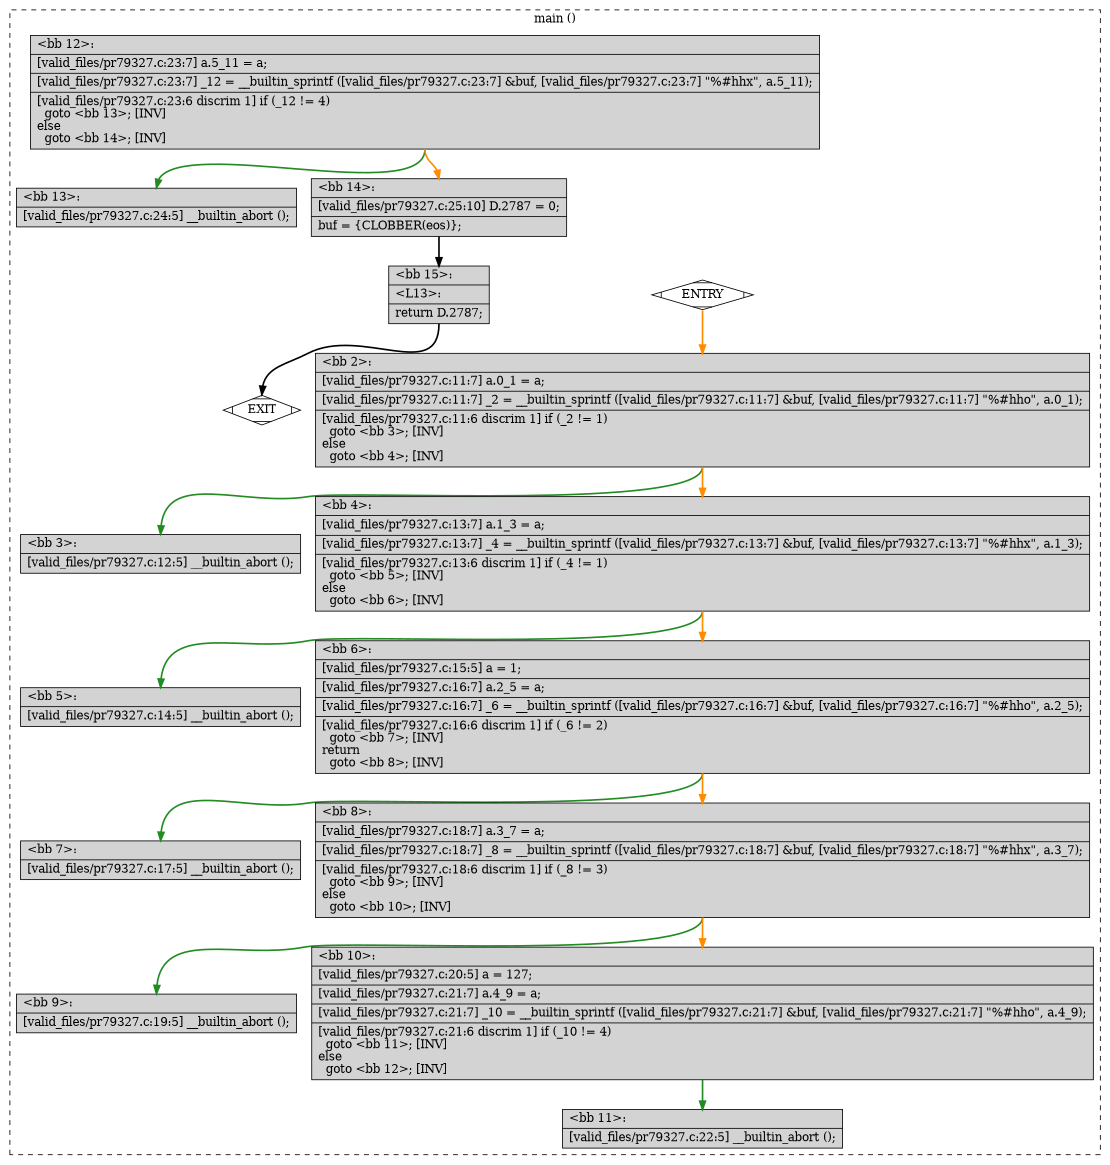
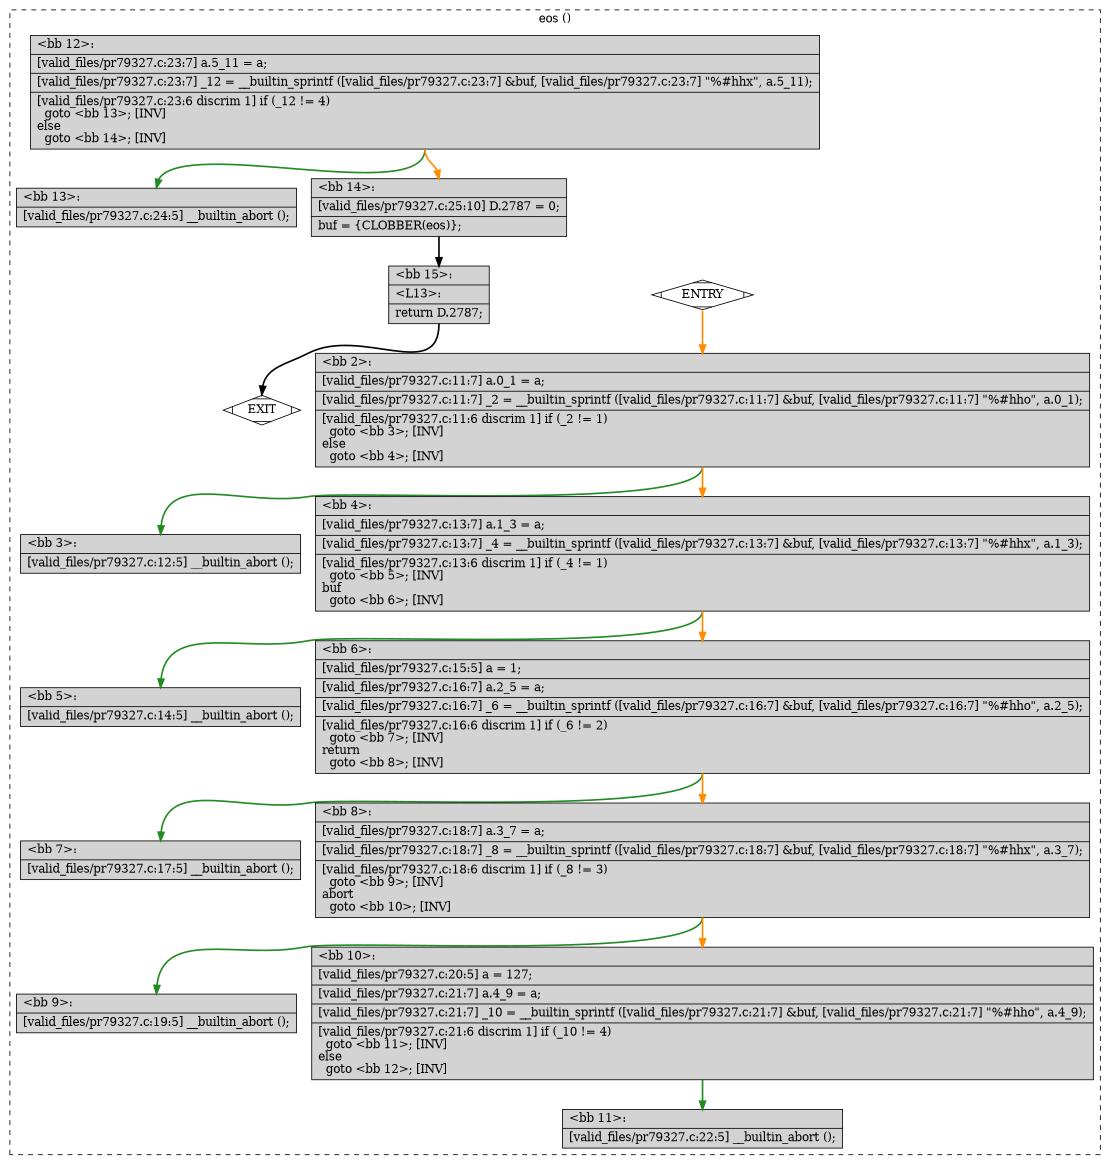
cluster "main ()": label "main ()" -> "eos ()"
node "<bb 4>:": text "else" -> "buf"
node "<bb 8>:": text "else" -> "abort"
